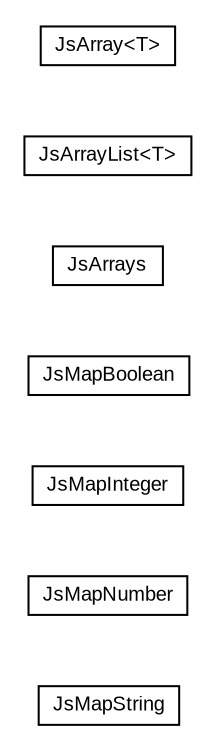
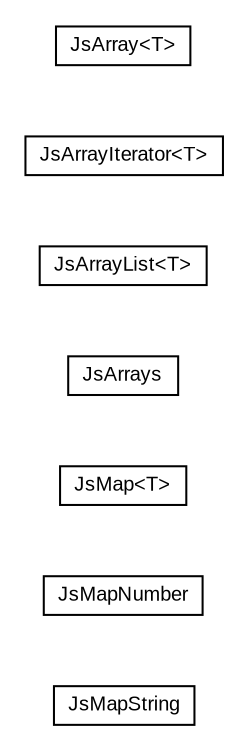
node "JsArrayIterator<T>": added
node "JsMapBoolean": removed
node "JsMapInteger": removed
node "JsMap<T>": added
